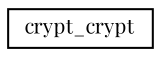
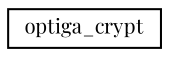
node "crypt_crypt": label "crypt_crypt" -> "optiga_crypt"
